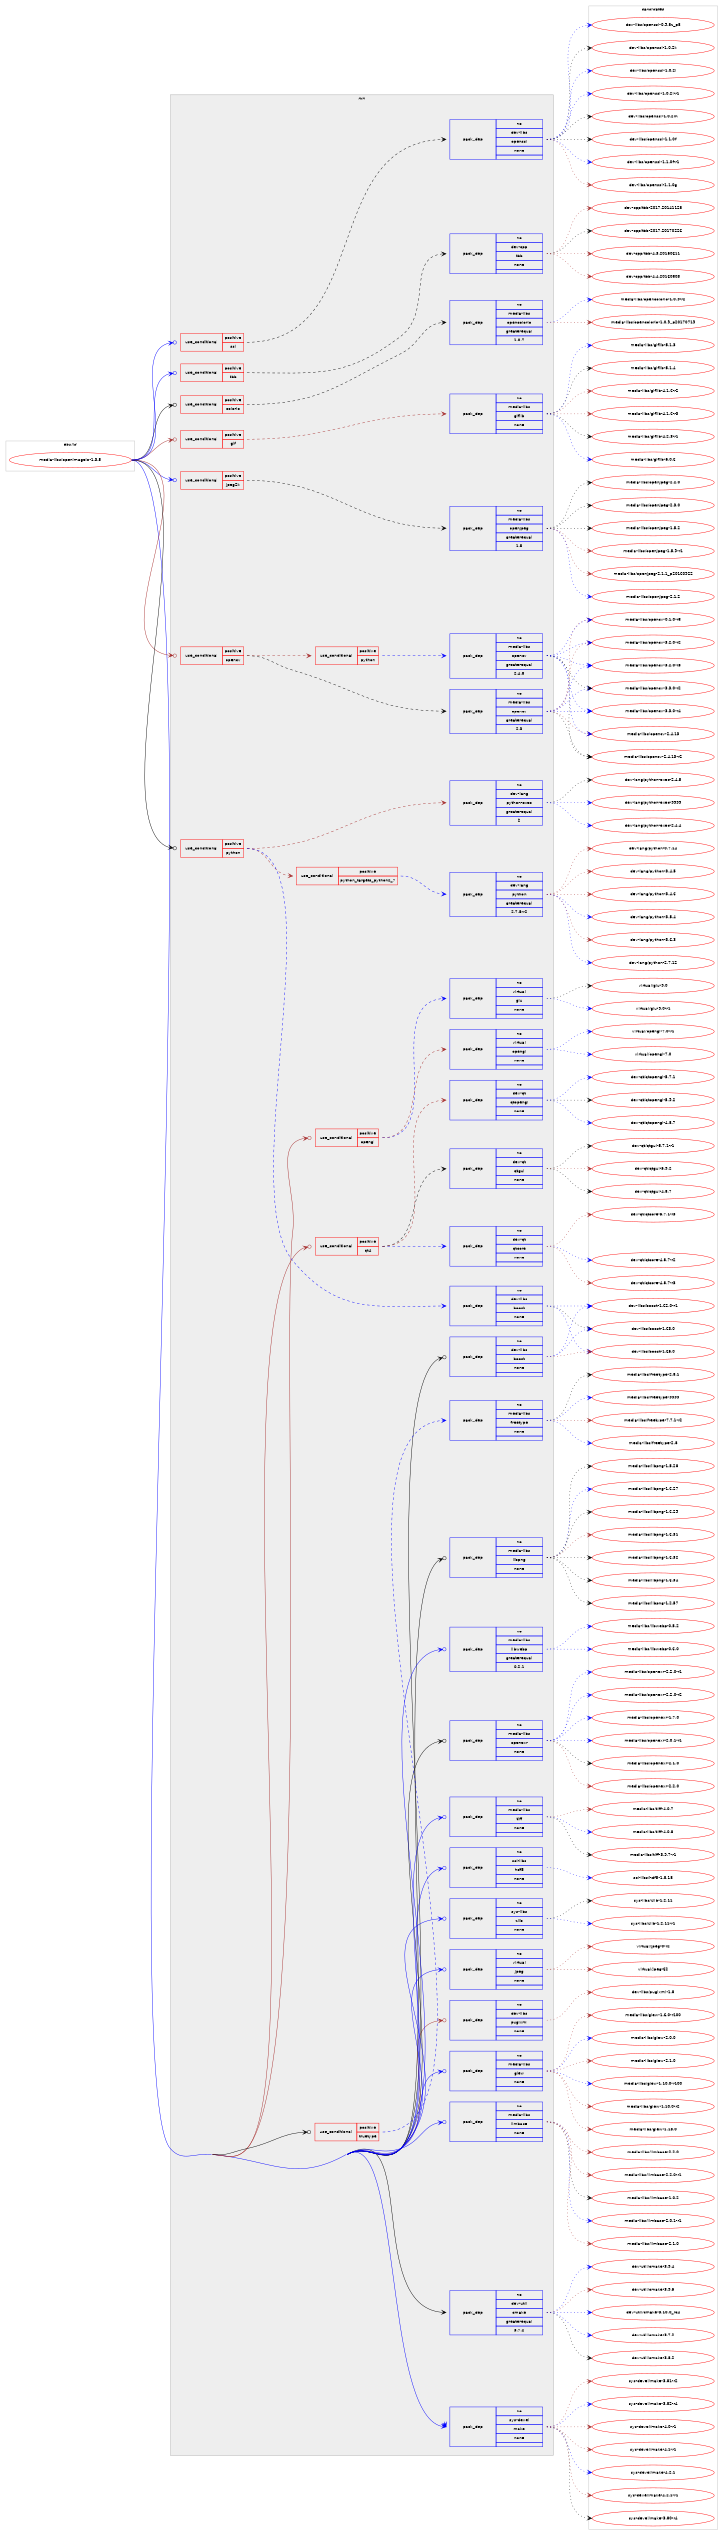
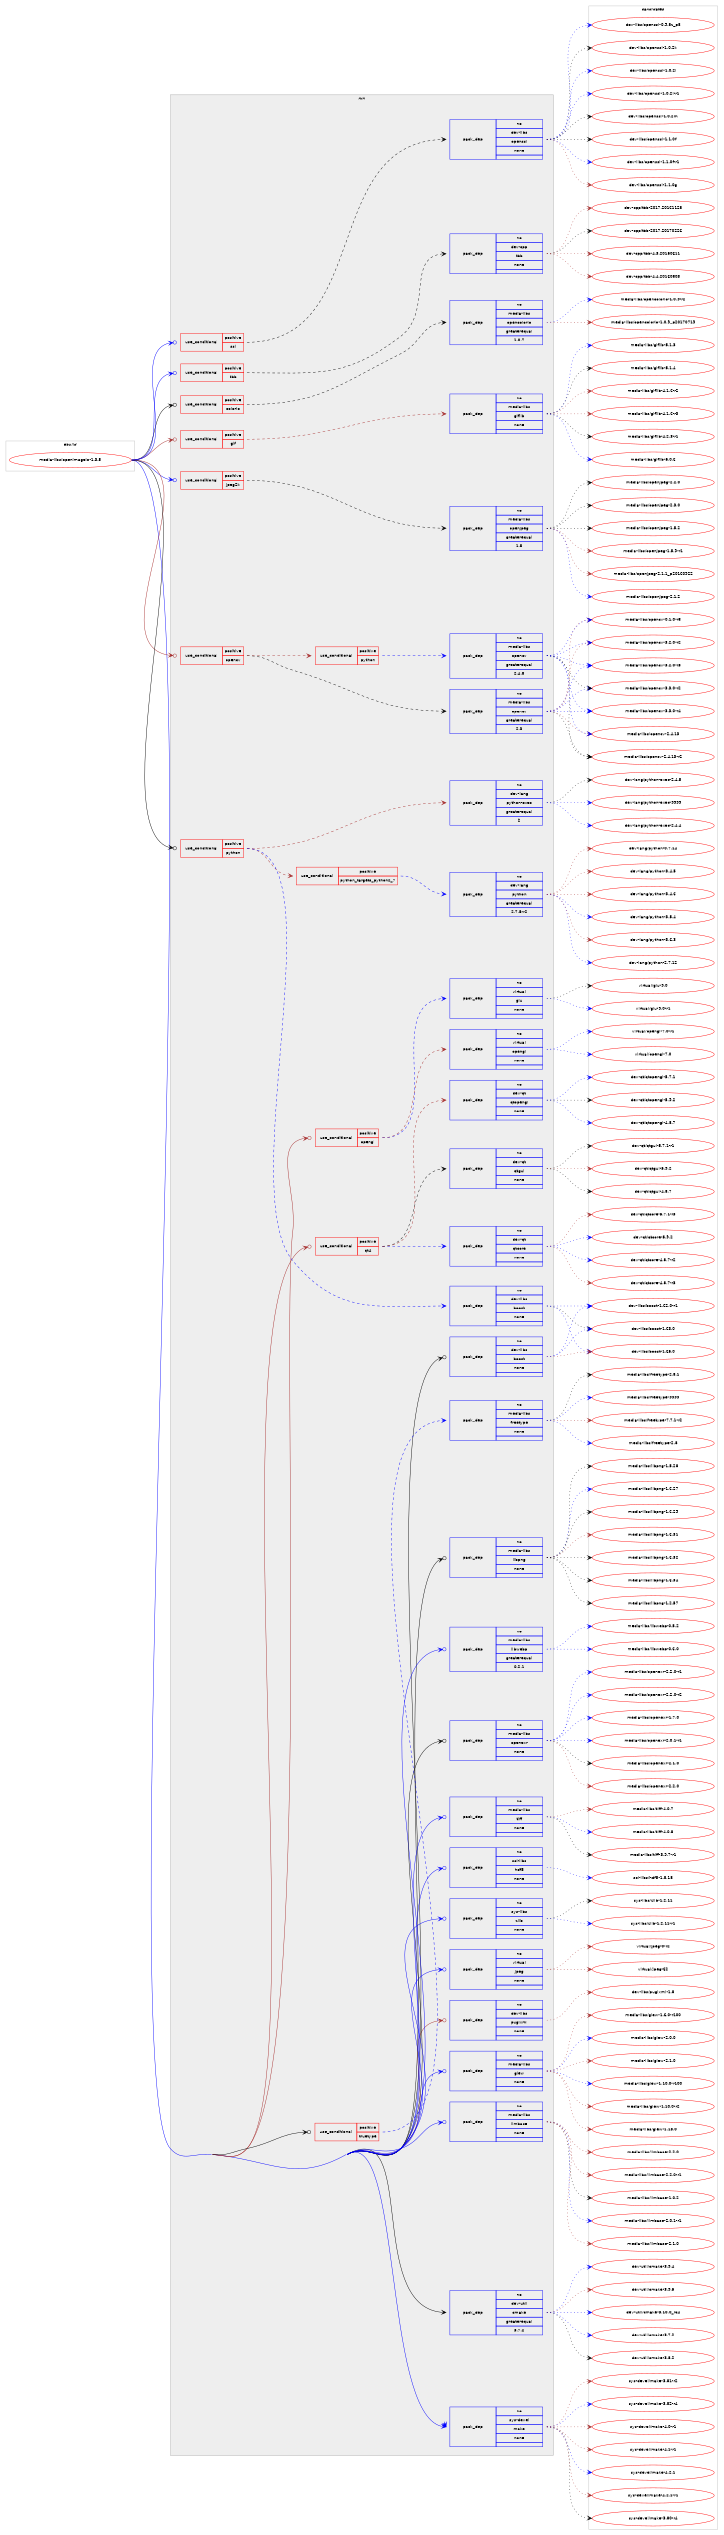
node "dev-cpp/tbb-2017.20141128": label "dev-cpp/tbb-2017.20141128" -> "dev-cpp/tbb-2017.20161128"
node "dev-qt/qtcore-5.9.2": added
